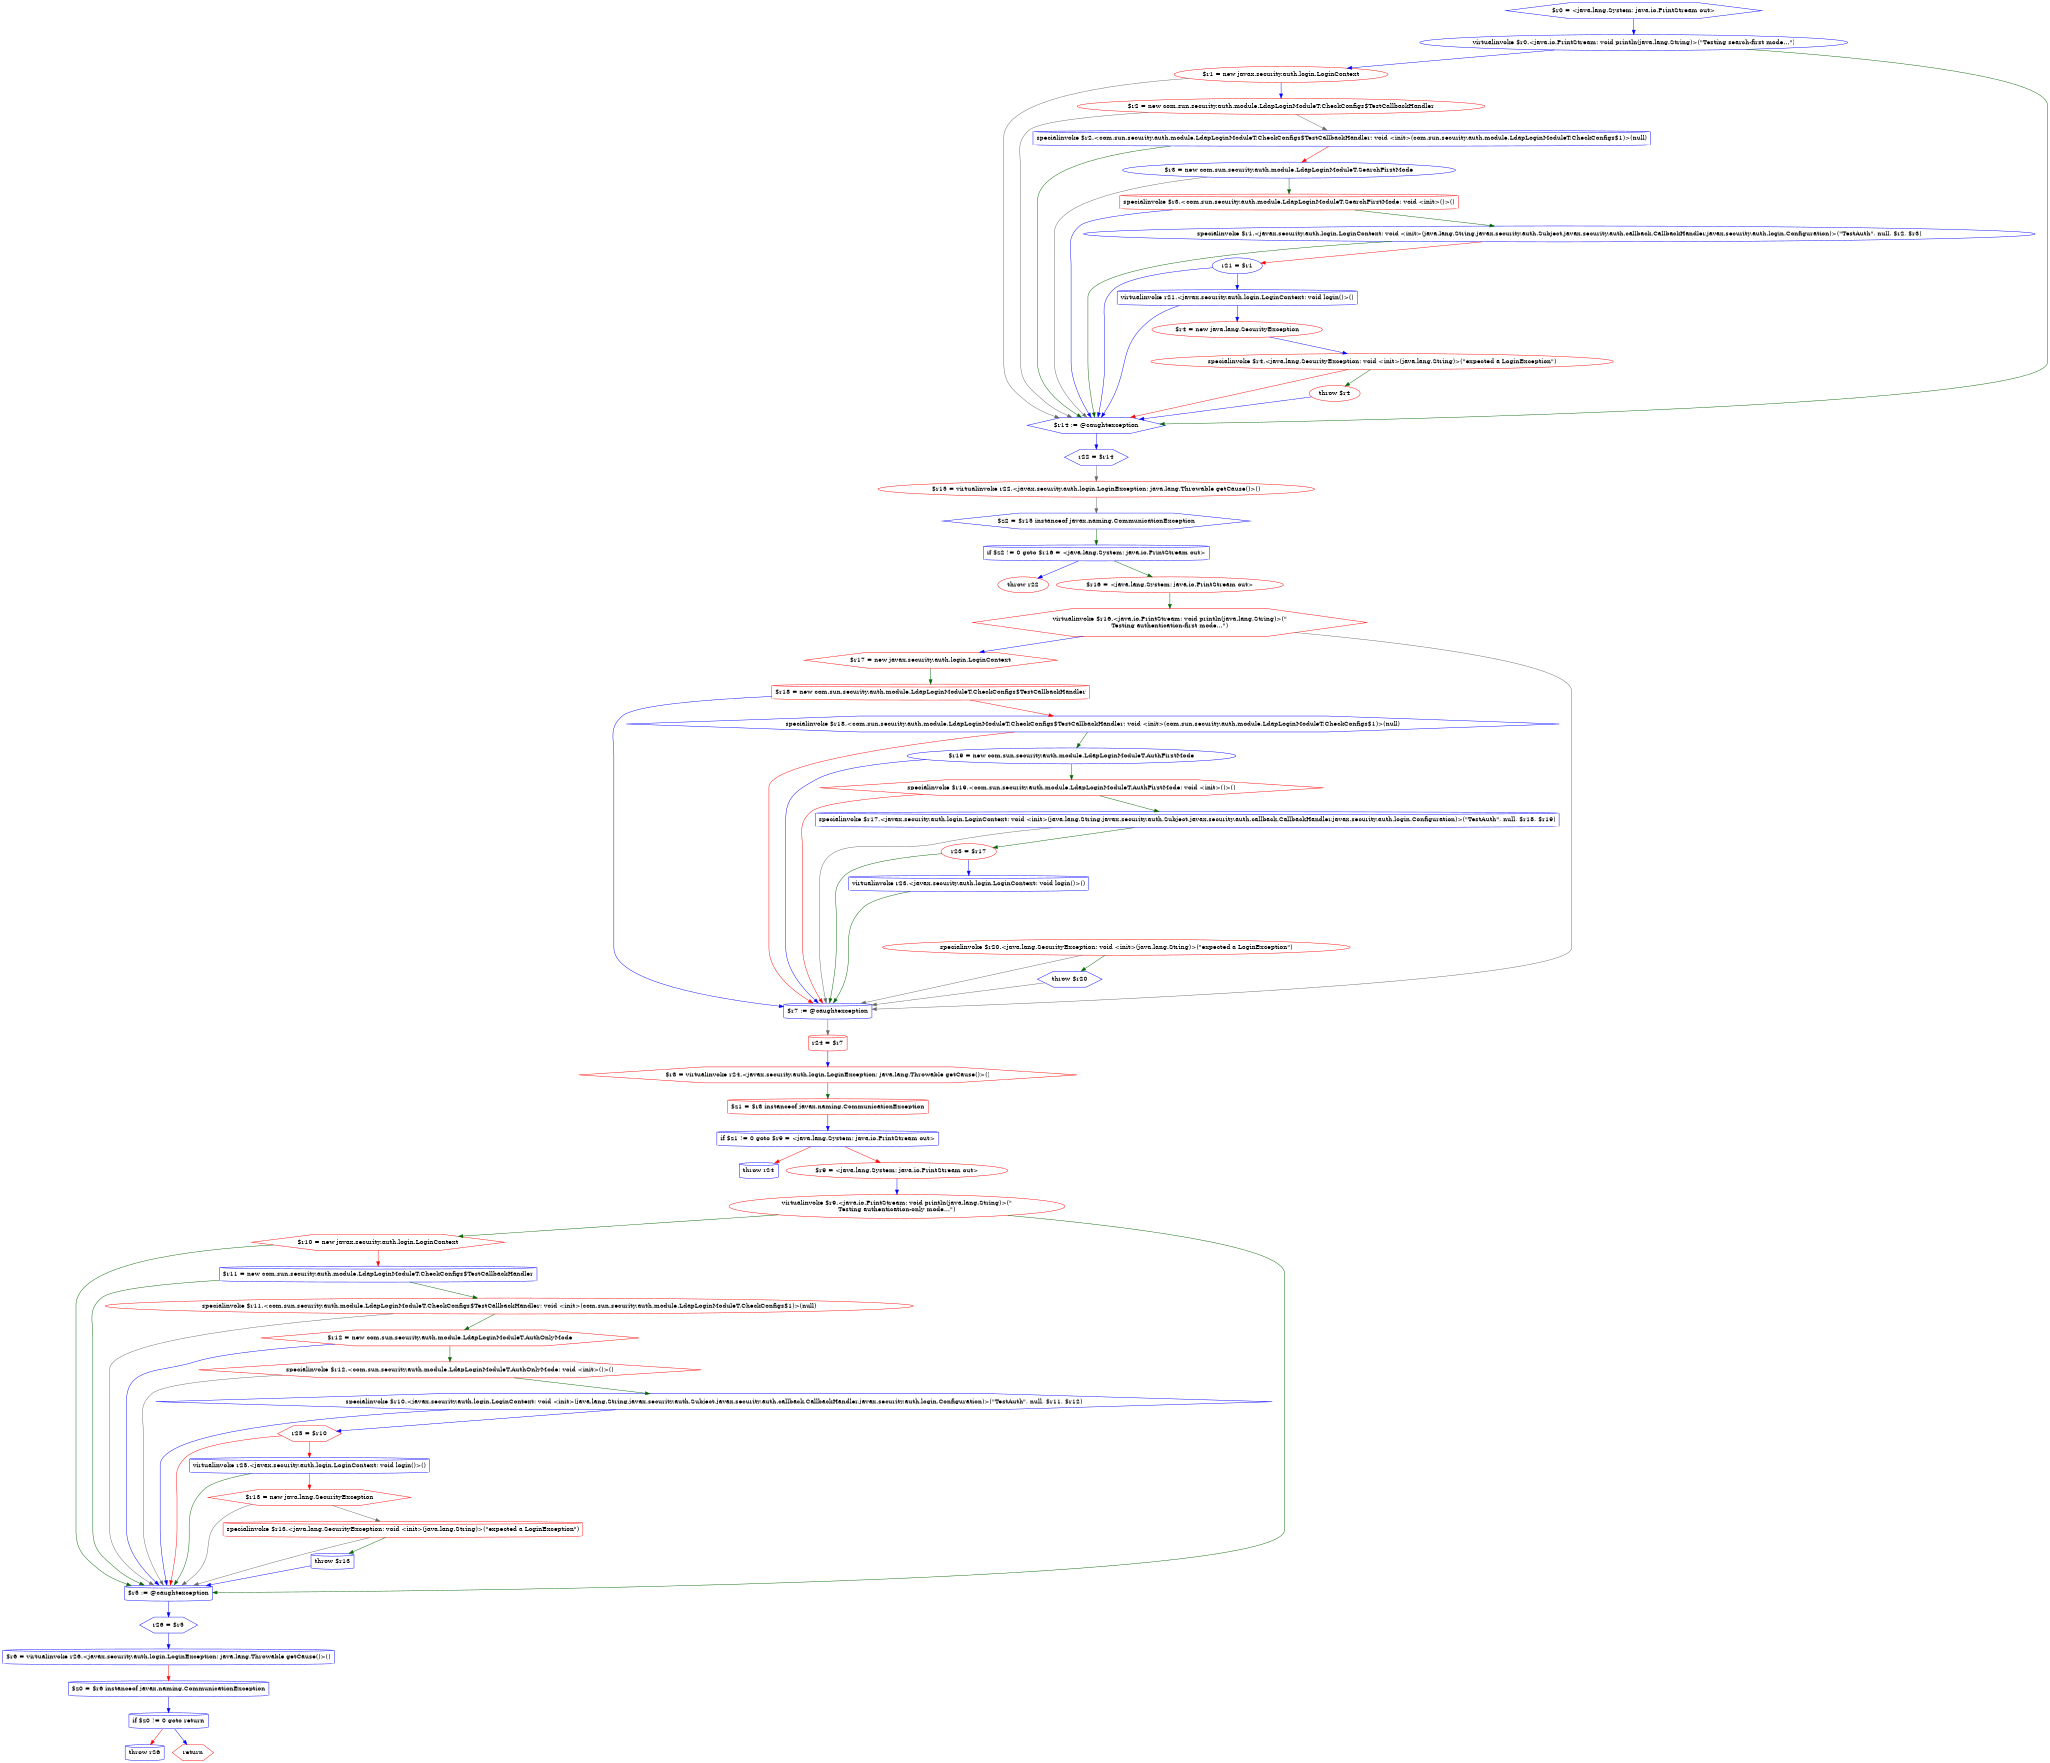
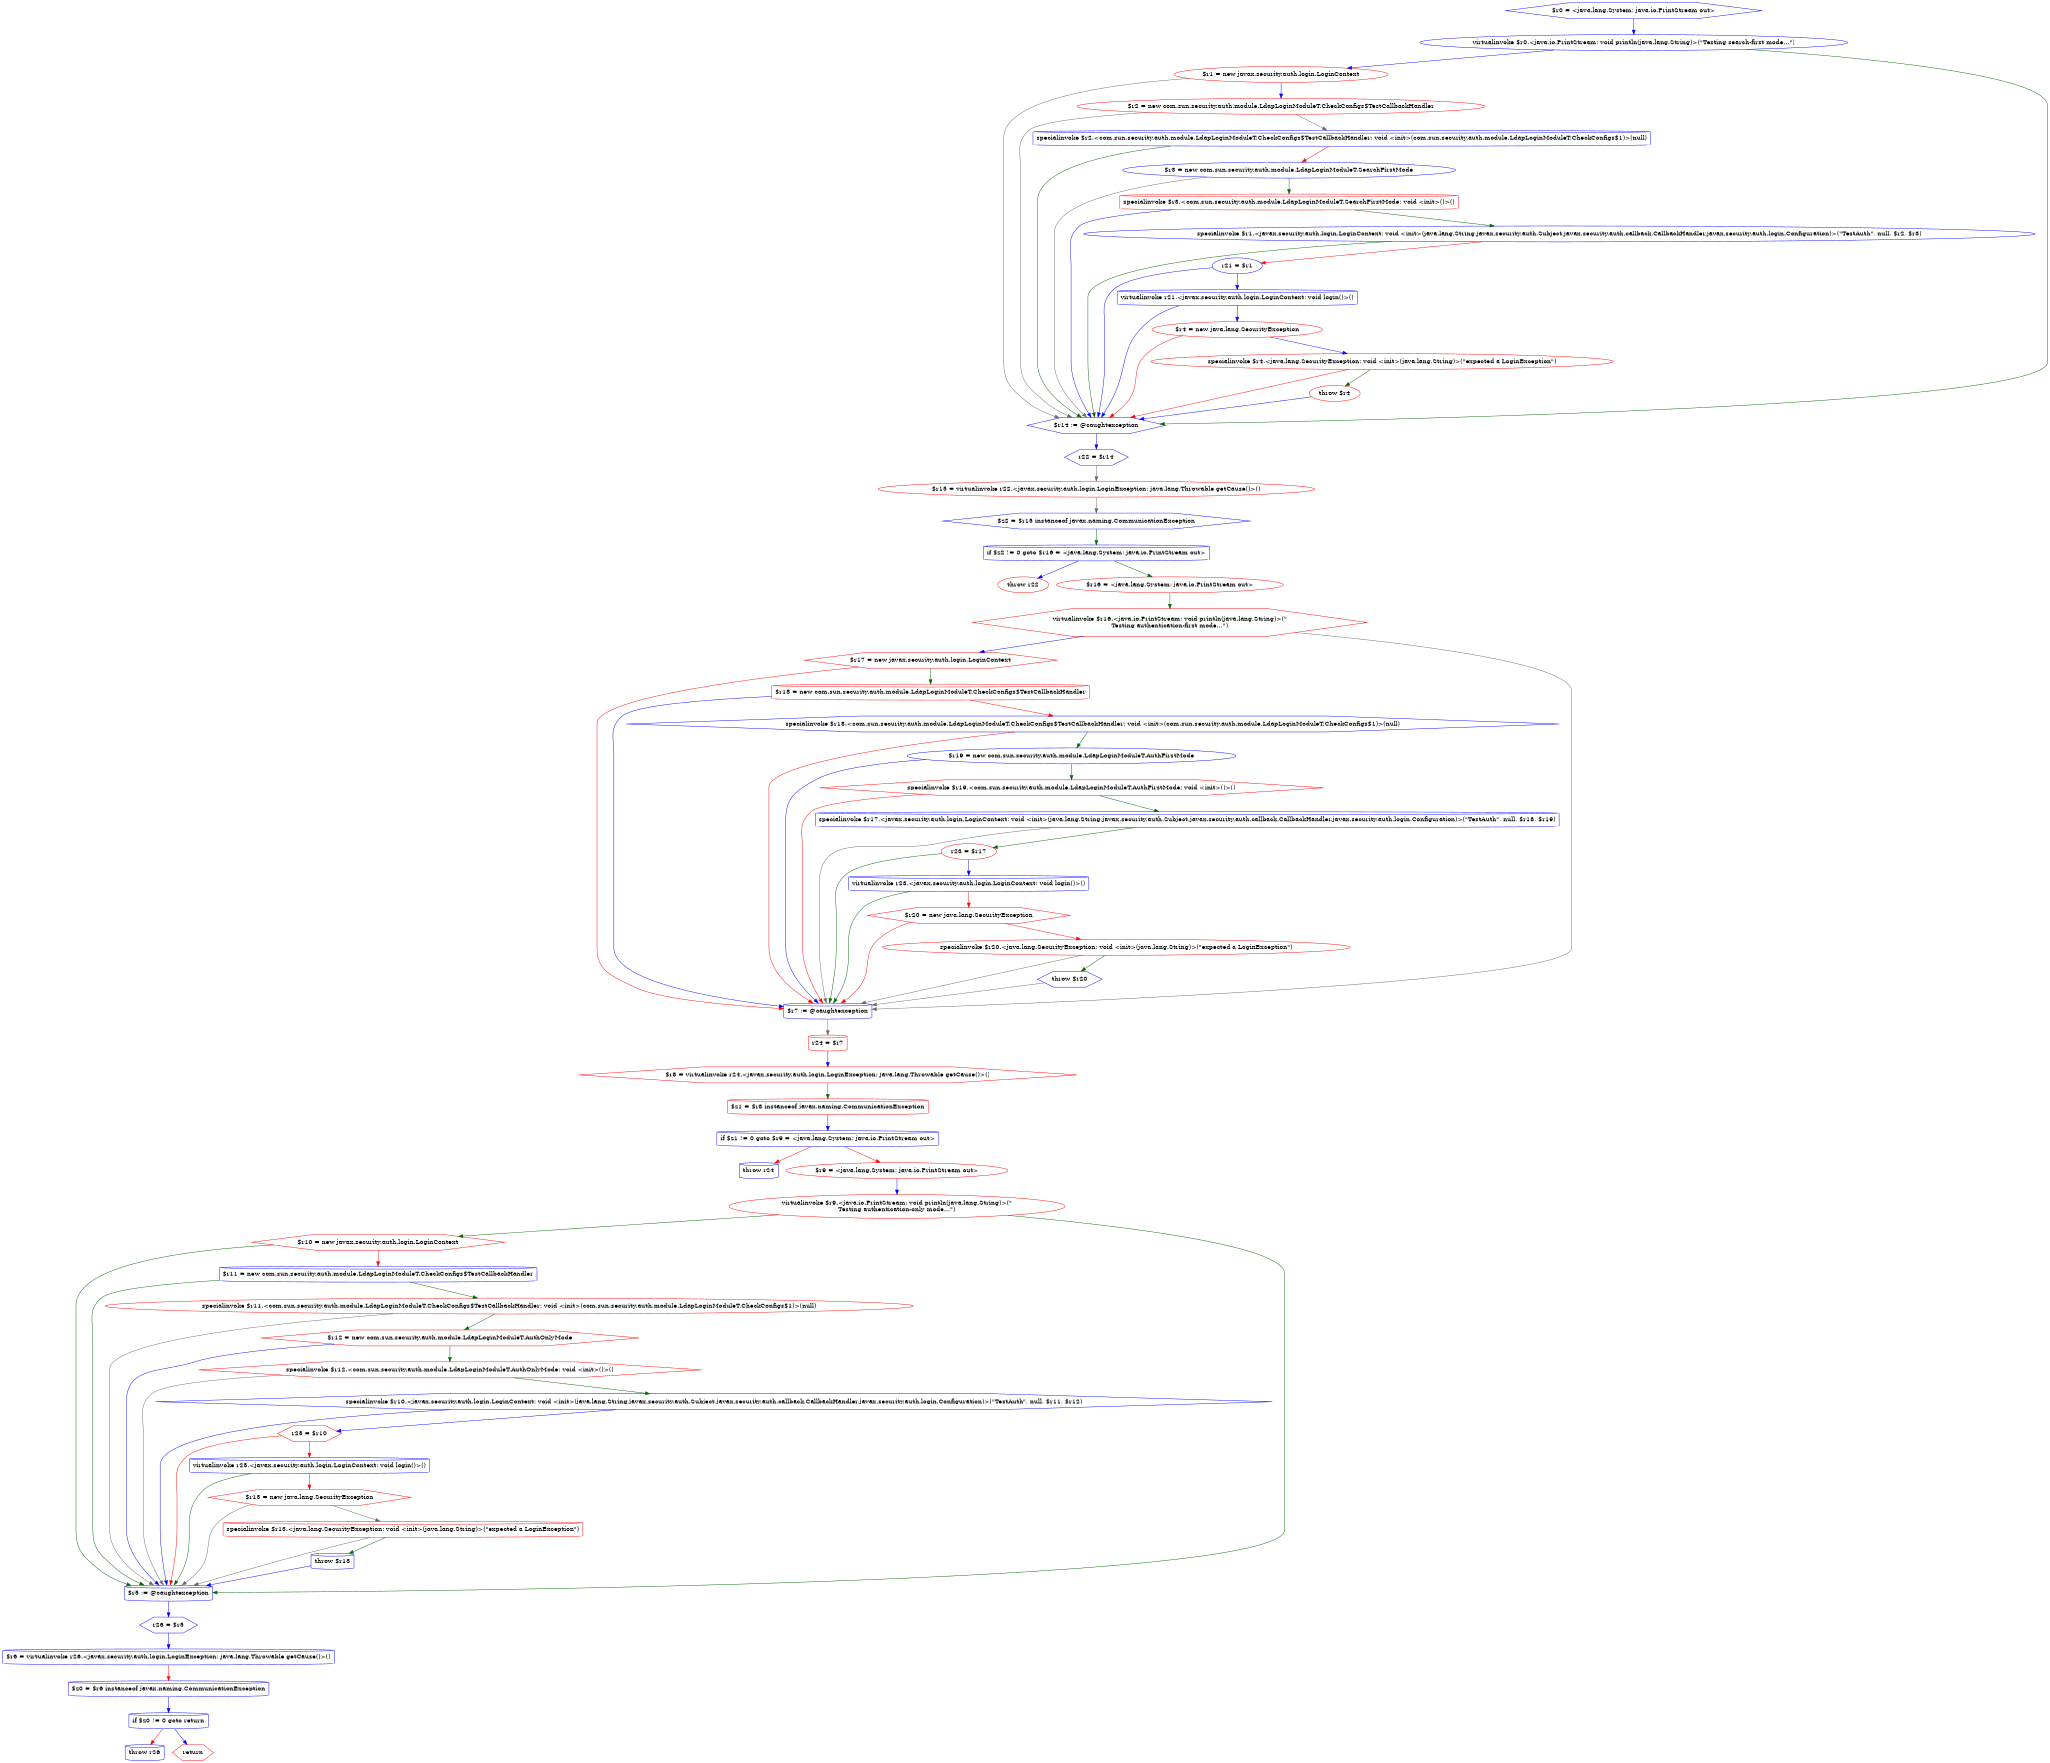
edge "$r4 = new java.lang.SecurityException" -> "$r14 := @caughtexception": added
edge "$r17 = new javax.security.auth.login.LoginContext" -> "$r7 := @caughtexception": added
node "$r20 = new java.lang.SecurityException": added
